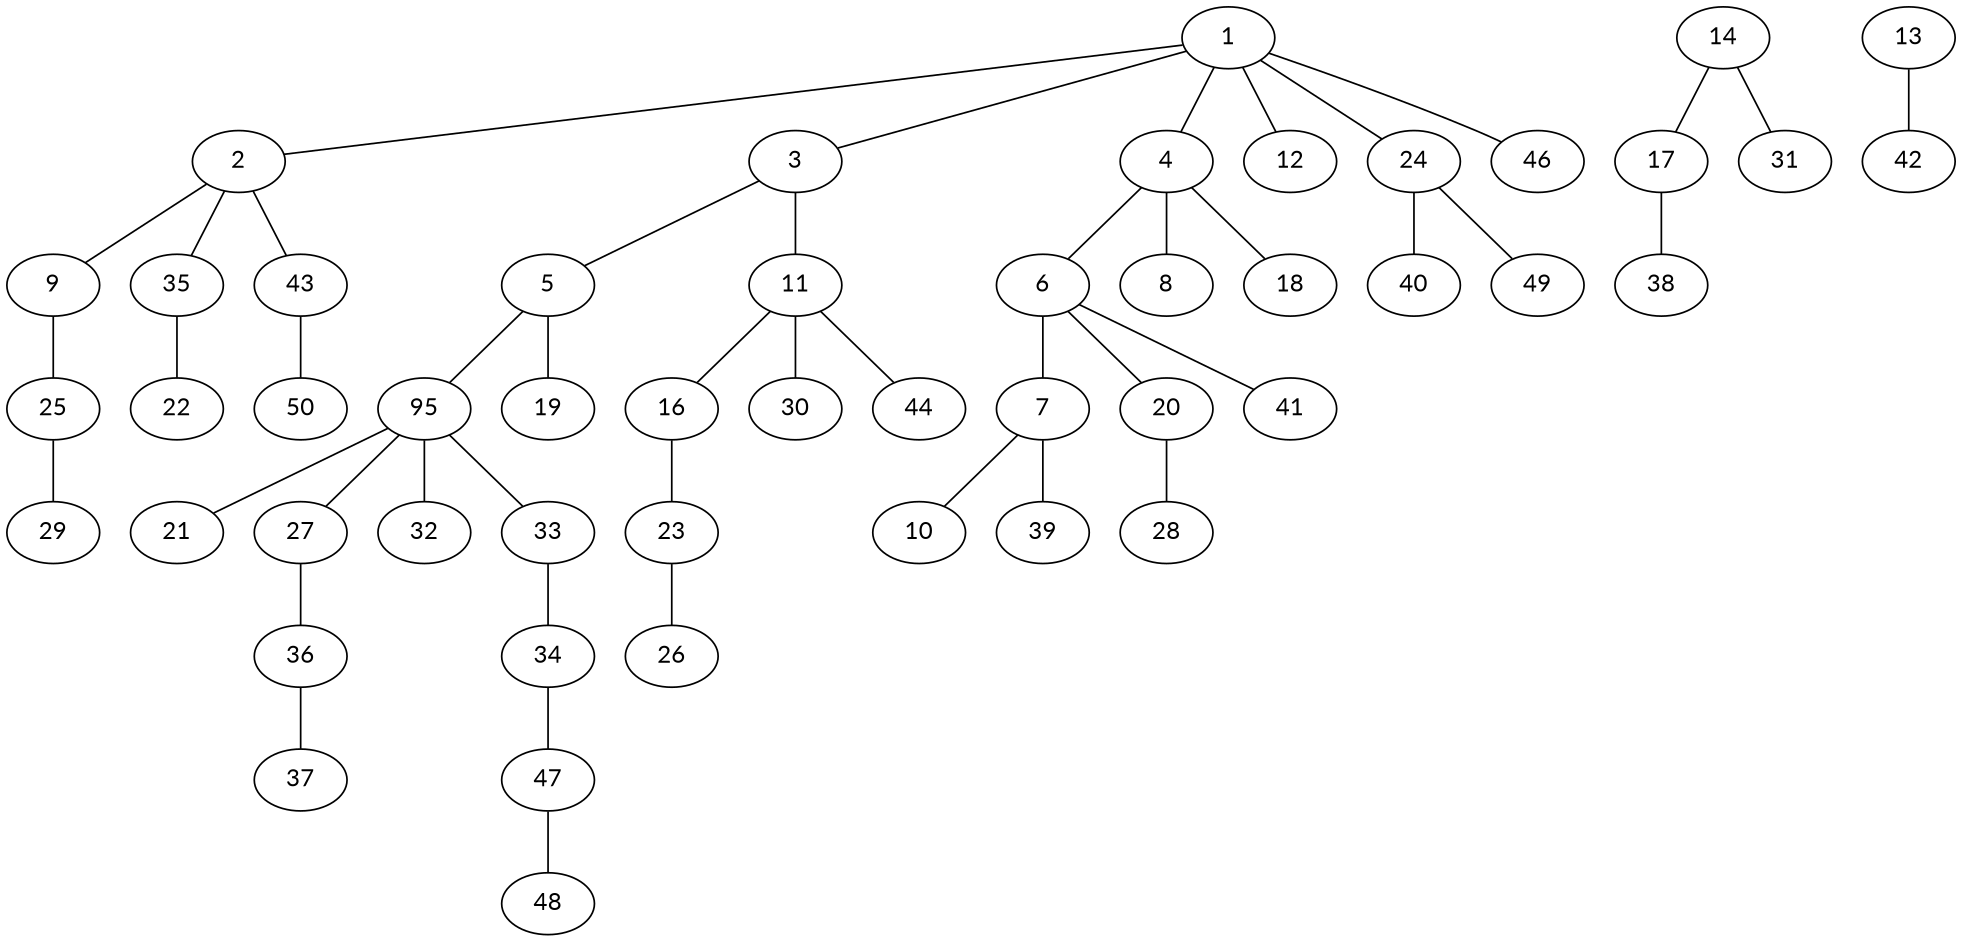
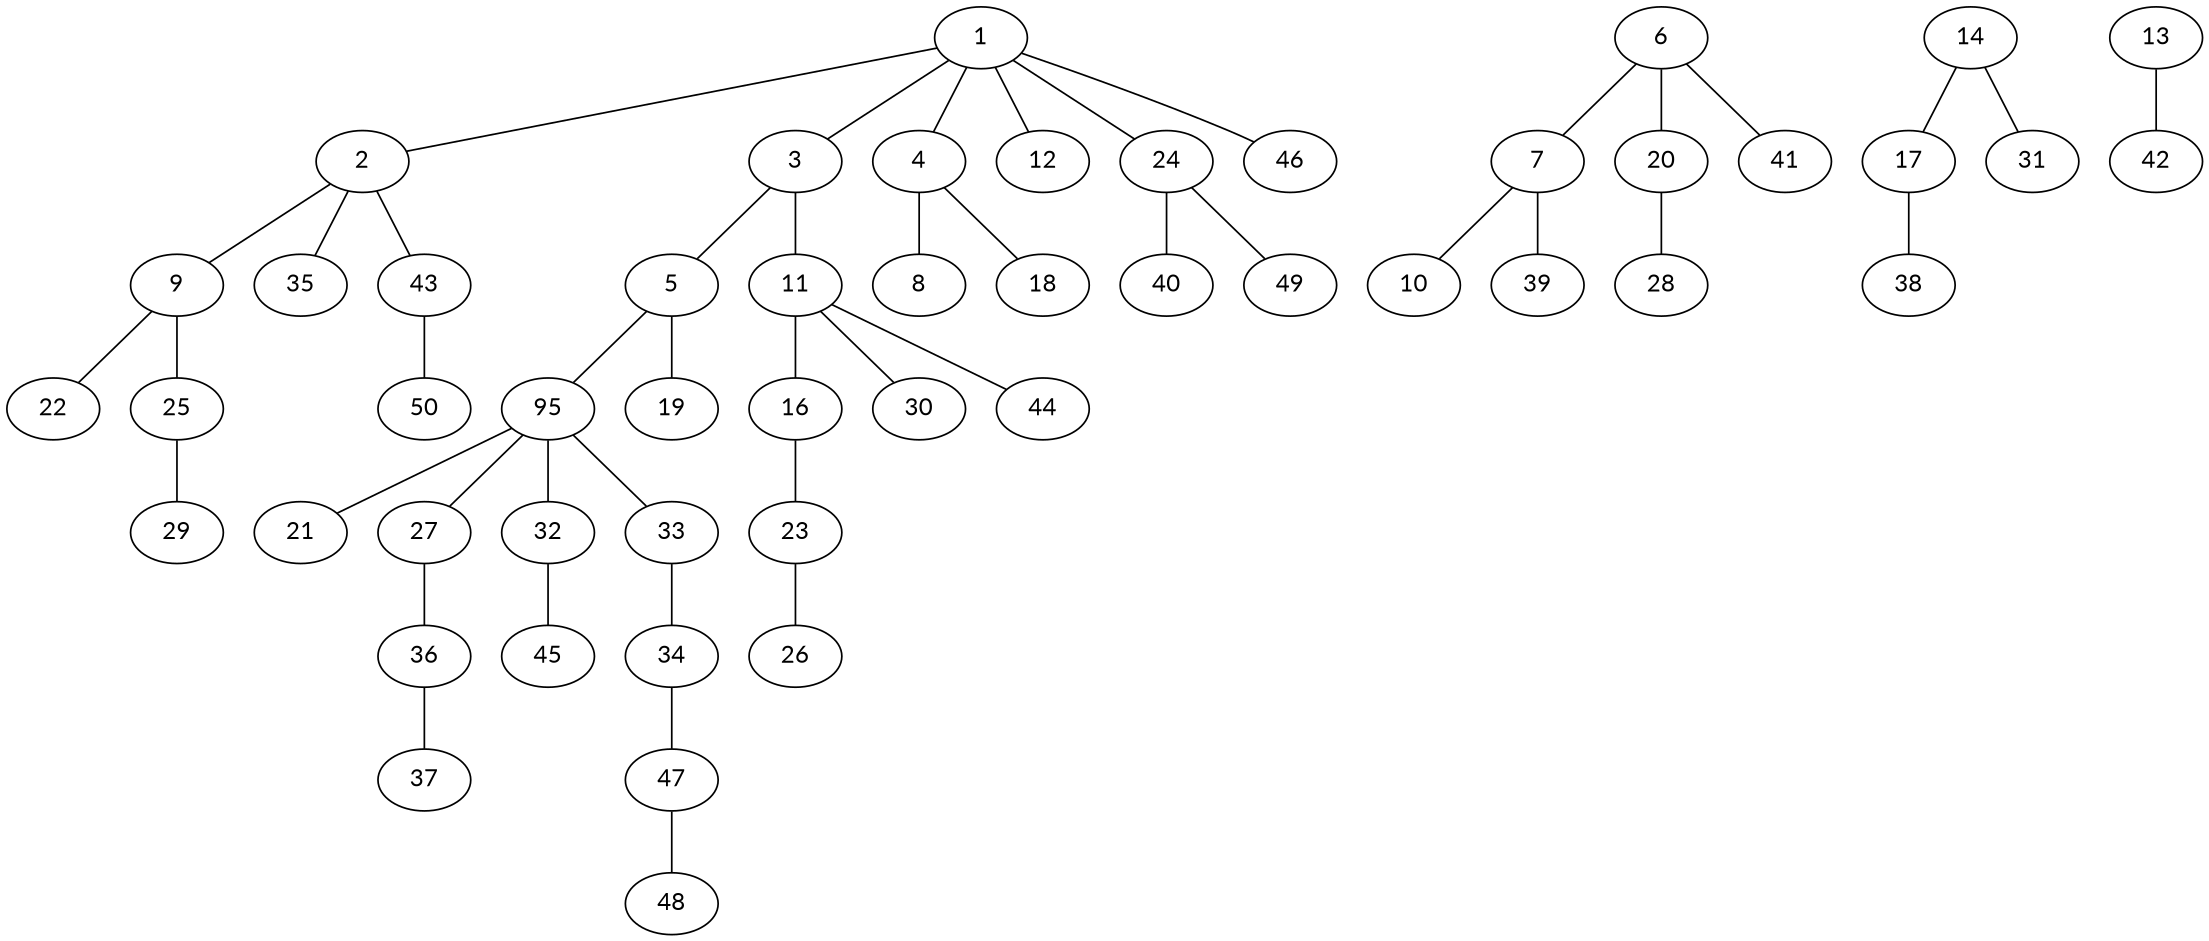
edge "4" -- "6": removed
edge "35" -- "22": now "9" -- "22"
node "45": added
